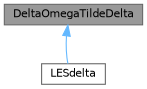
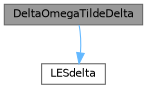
edge "LESdelta" -> "DeltaOmegaTildeDelta": reversed
